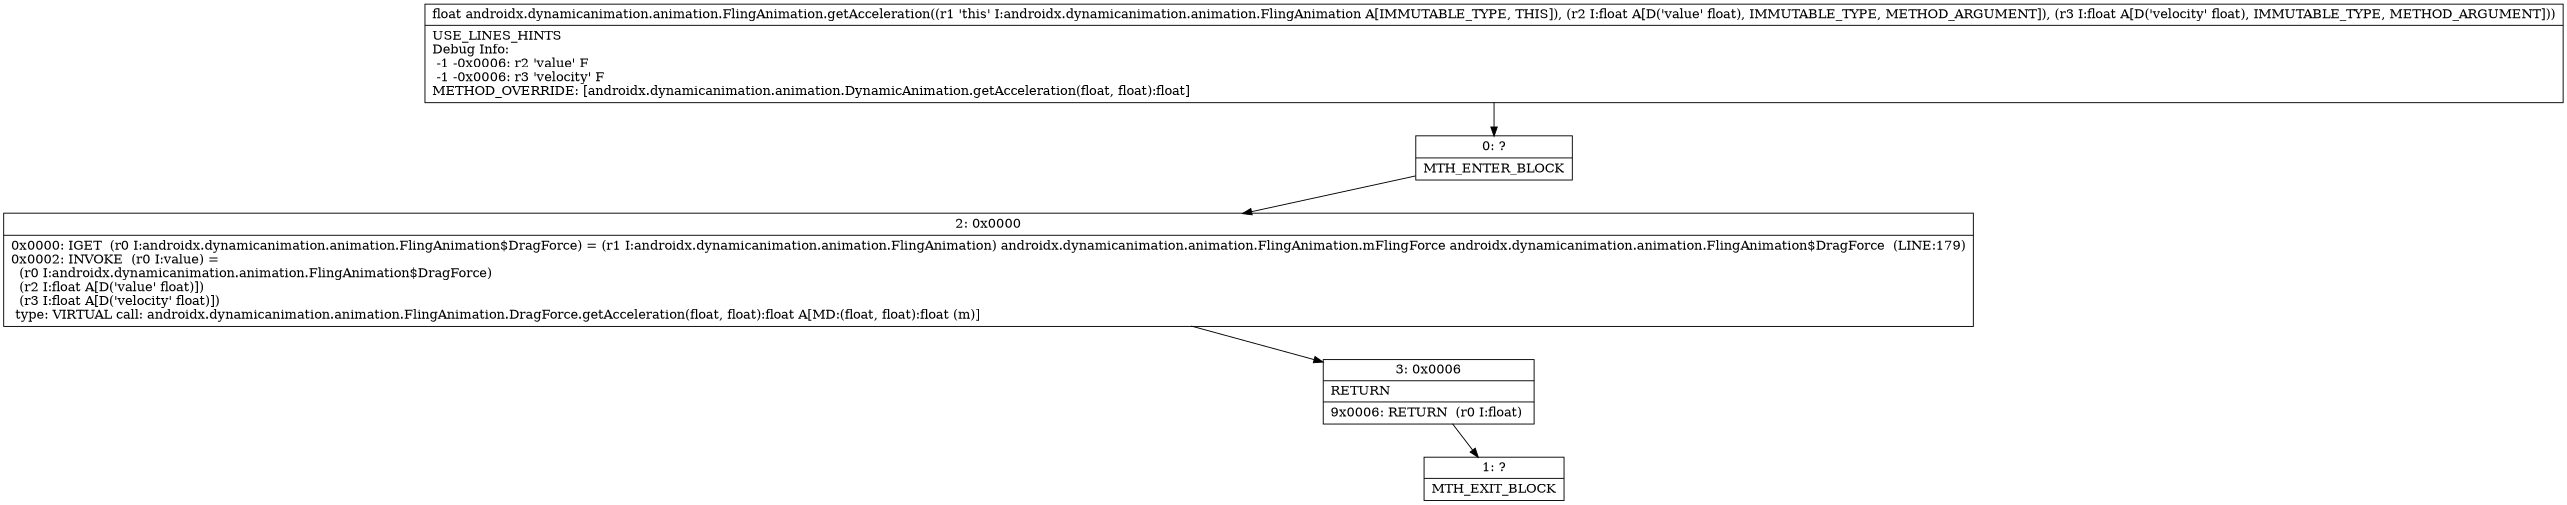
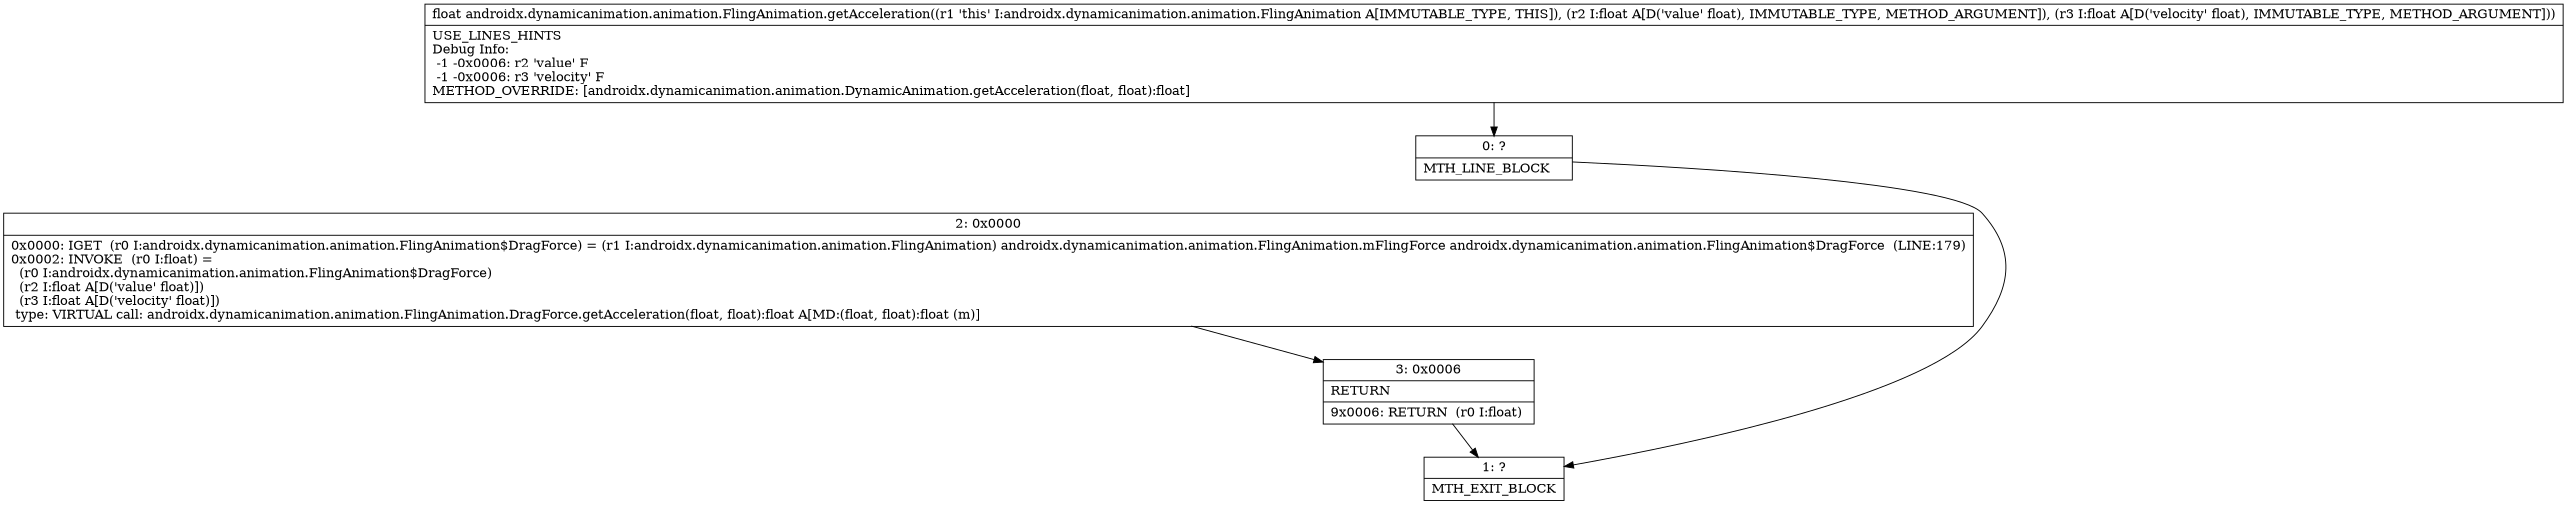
node "0: ?": text "MTH_ENTER_BLOCK" -> "MTH_LINE_BLOCK"
edge "0: ?" -> "2: 0x0000": now "0: ?" -> "1: ?"
node "2: 0x0000": text "0x0002: INVOKE  (r0 I:value) =" -> "0x0002: INVOKE  (r0 I:float) ="
